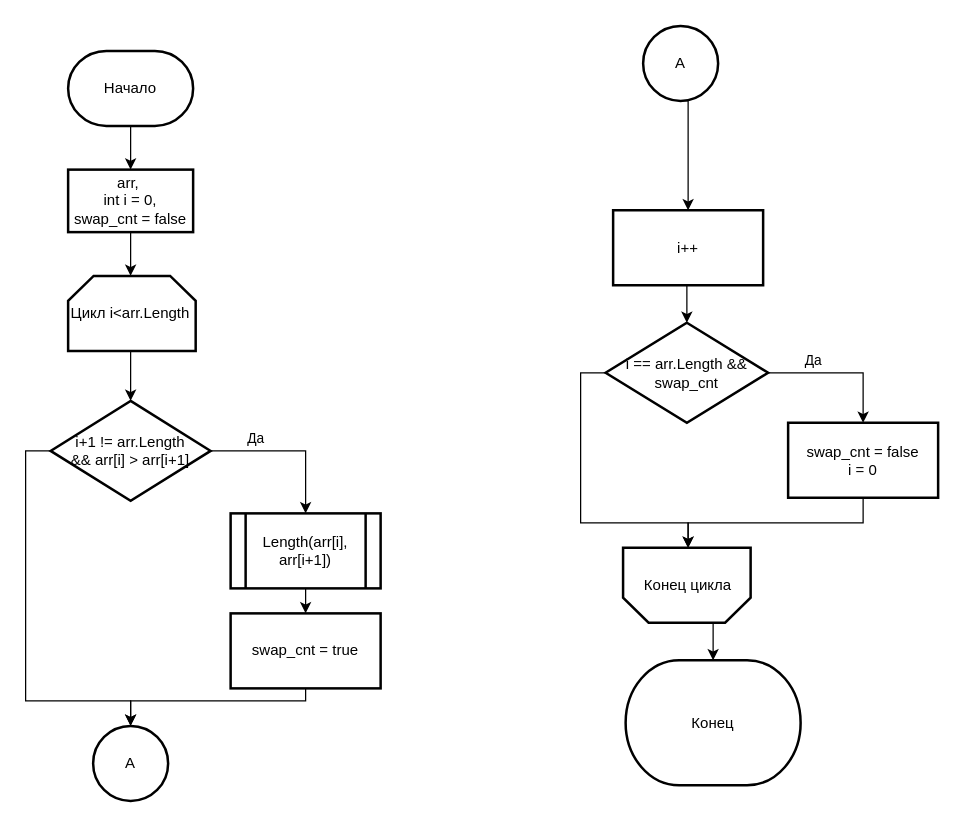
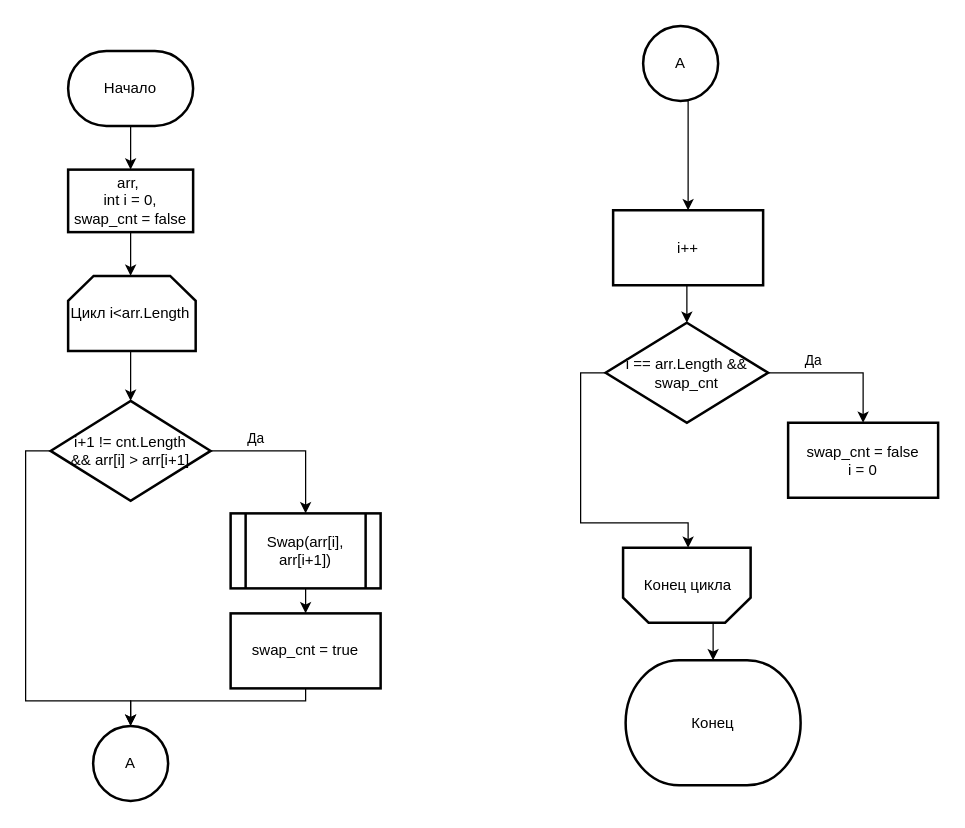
node "i+1 != arr.Length && arr[i] > arr[i+1]": label "i+1 != arr.Length && arr[i] > arr[i+1]" -> "i+1 != cnt.Length && arr[i] > arr[i+1]"
edge "swap_cnt = false i = 0" -> "Конец цикла": removed
node "Length(arr[i], arr[i+1])": label "Length(arr[i], arr[i+1])" -> "Swap(arr[i], arr[i+1])"
